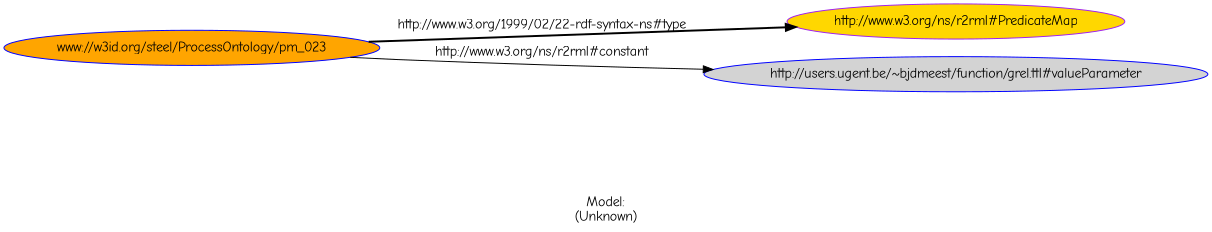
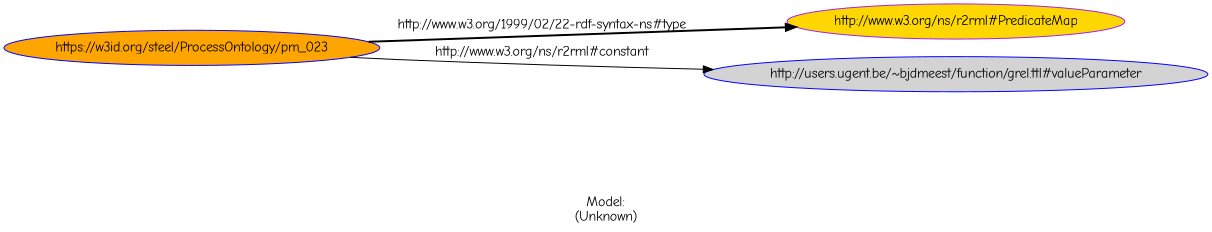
node "www://w3id.org/steel/ProcessOntology/pm_023": label "www://w3id.org/steel/ProcessOntology/pm_023" -> "https://w3id.org/steel/ProcessOntology/pm_023"
